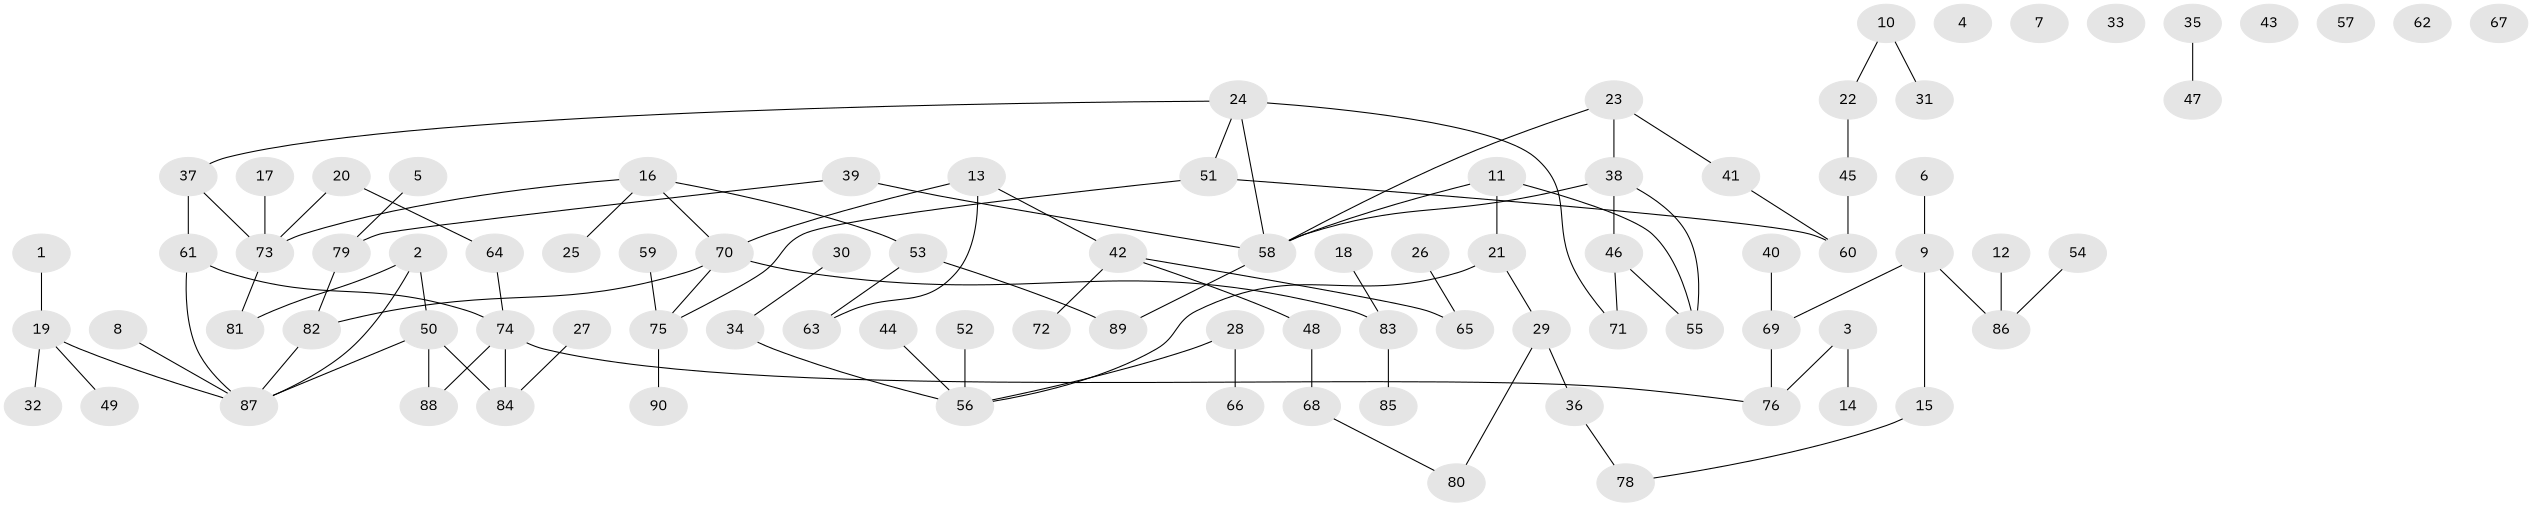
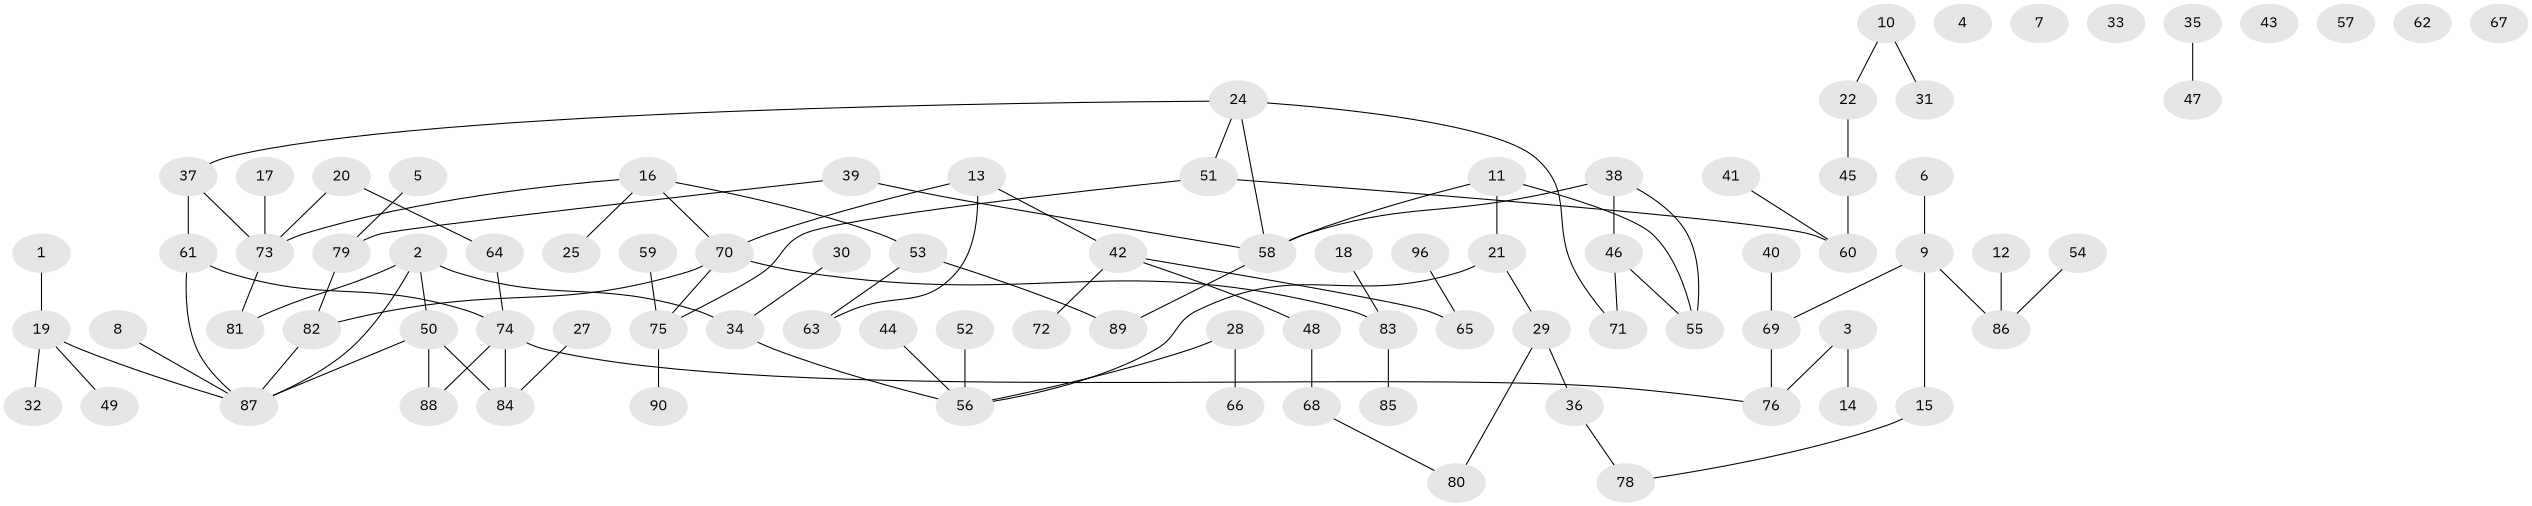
node "23": removed
node "26": label "26" -> "96"
edge "2" -- "34": added
